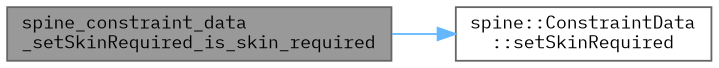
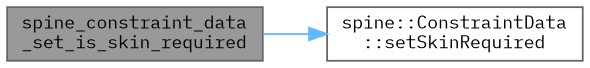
node "spine_constraint_data _setSkinRequired_is_skin_required": label "spine_constraint_data _setSkinRequired_is_skin_required" -> "spine_constraint_data _set_is_skin_required"
